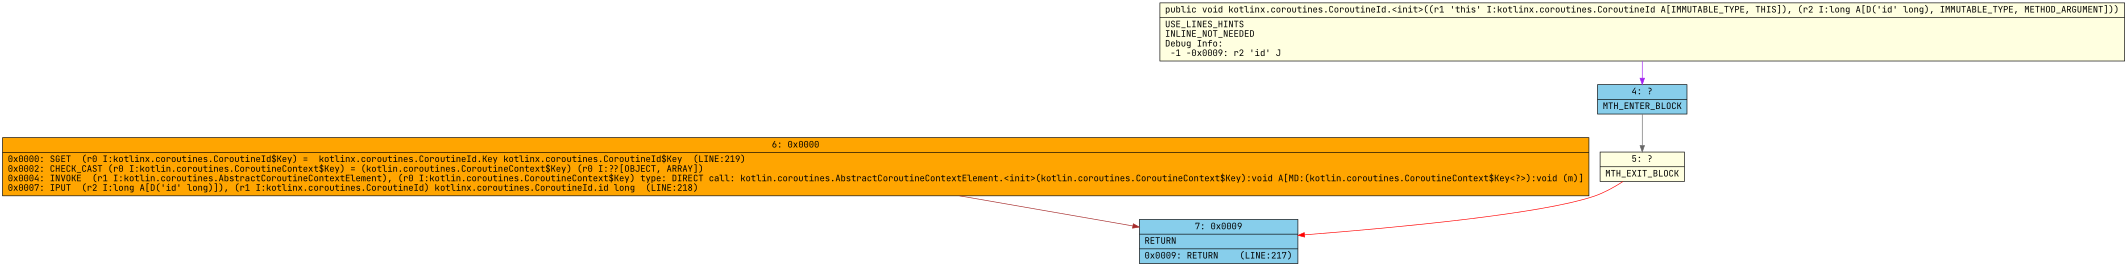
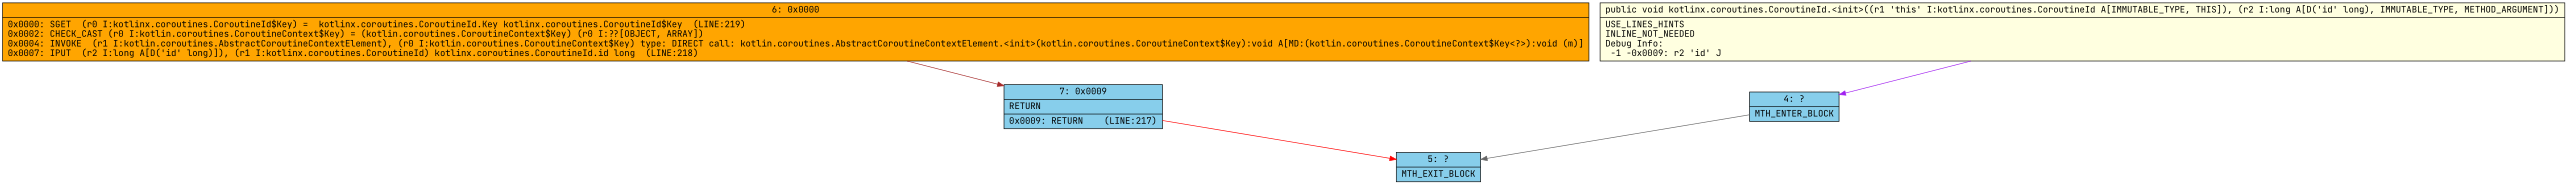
node "5: ?": fillcolor lightyellow -> skyblue
edge "5: ?" -> "7: 0x0009": reversed
